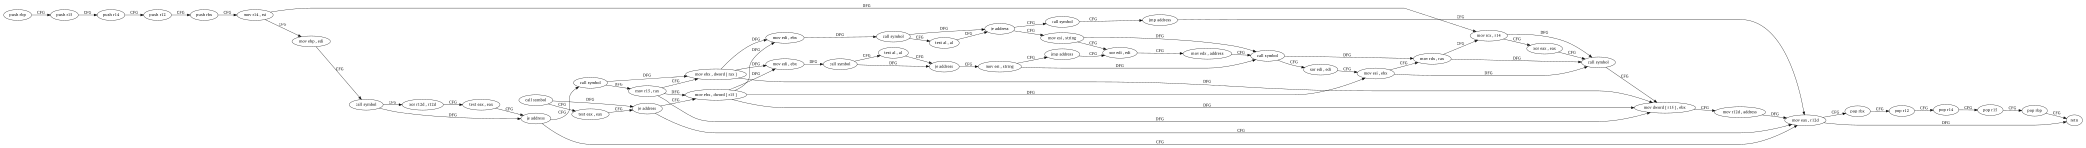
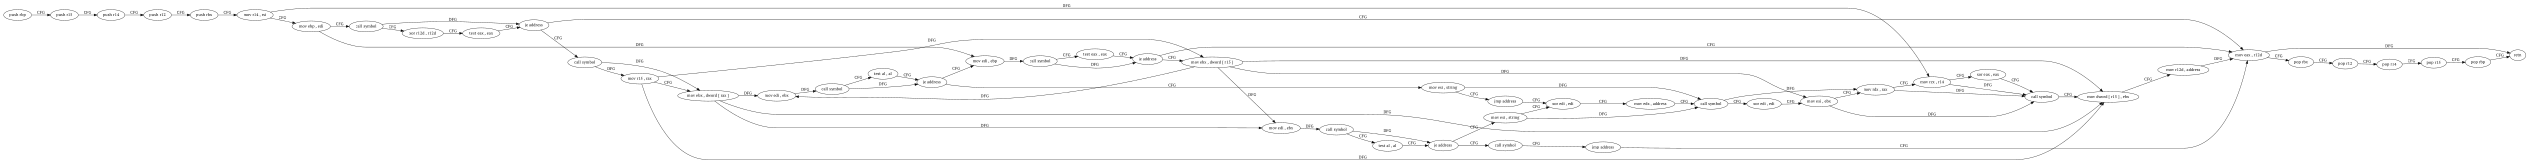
node "mov edi , ebp": added
